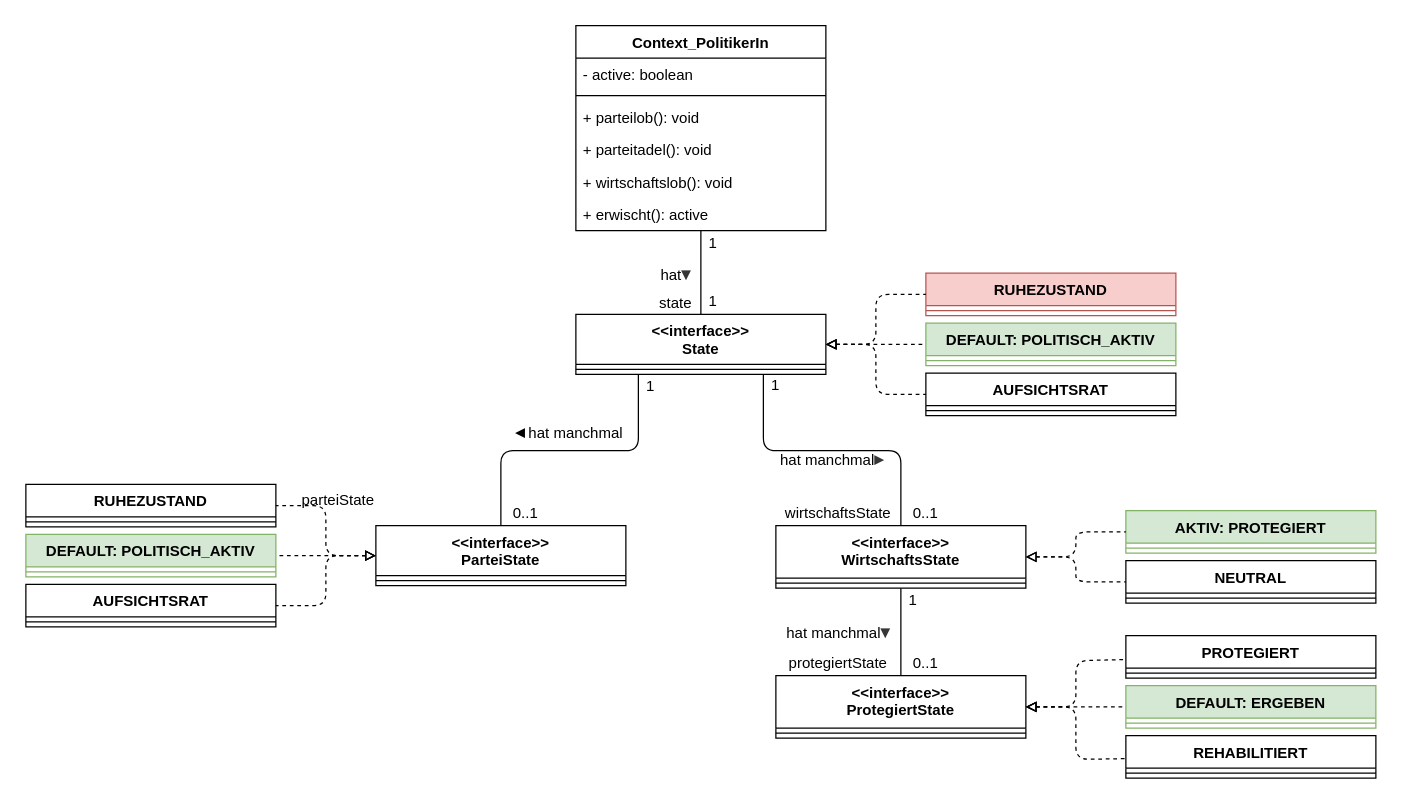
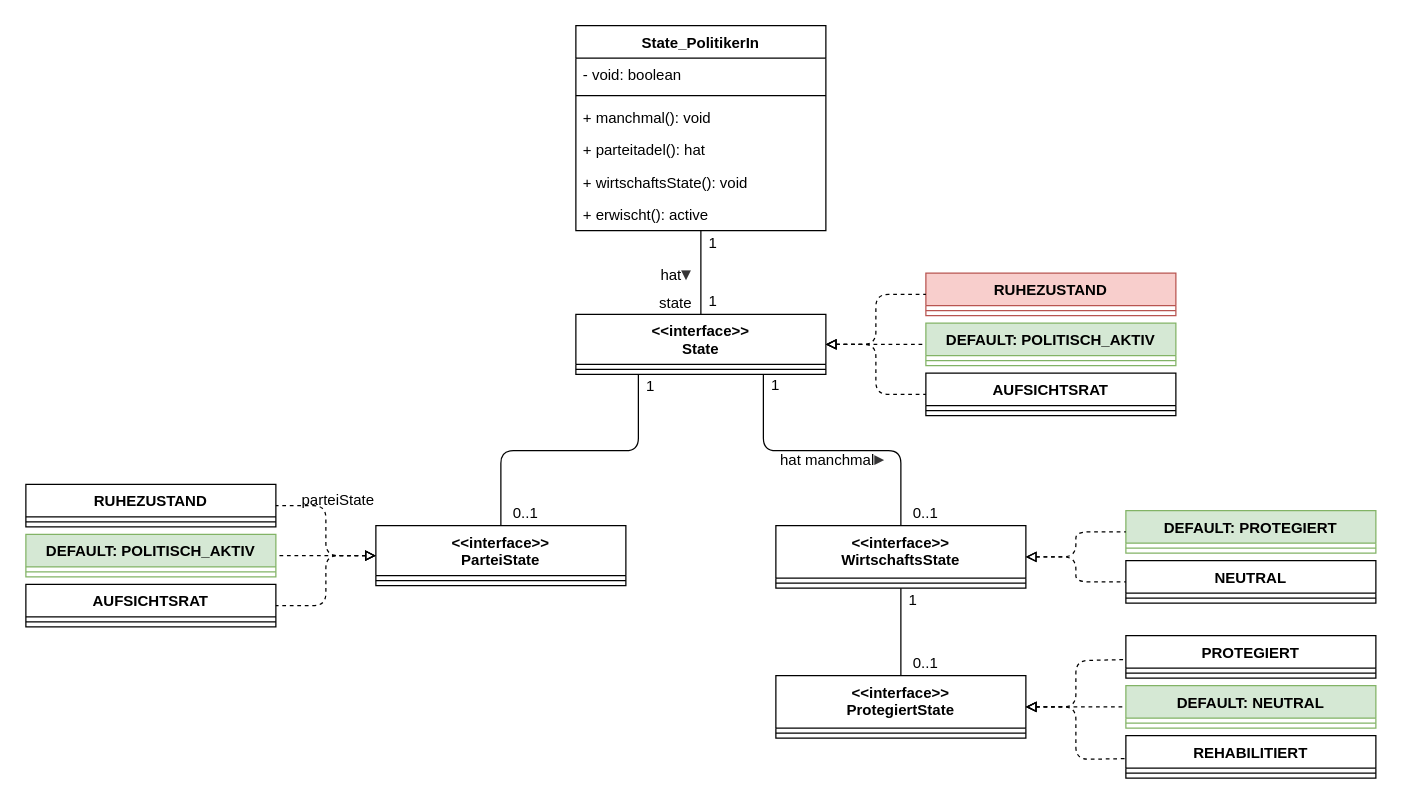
node "Context_PolitikerIn": label "Context_PolitikerIn" -> "State_PolitikerIn"
node "- active: boolean": label "- active: boolean" -> "- void: boolean"
node "+ parteilob(): void": label "+ parteilob(): void" -> "+ manchmal(): void"
node "+ parteitadel(): void": label "+ parteitadel(): void" -> "+ parteitadel(): hat"
node "+ wirtschaftslob(): void": label "+ wirtschaftslob(): void" -> "+ wirtschaftsState(): void"
node "◂ hat manchmal": removed
node "wirtschaftsState": removed
node "AKTIV: PROTEGIERT": label "AKTIV: PROTEGIERT" -> "DEFAULT: PROTEGIERT"
node "hat manchmal▾": removed
node "protegiertState": removed
node "DEFAULT: ERGEBEN": label "DEFAULT: ERGEBEN" -> "DEFAULT: NEUTRAL"
